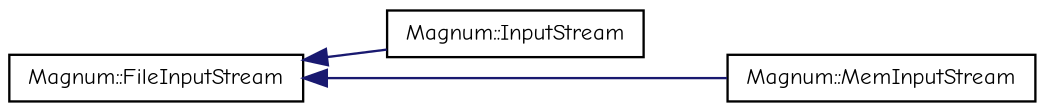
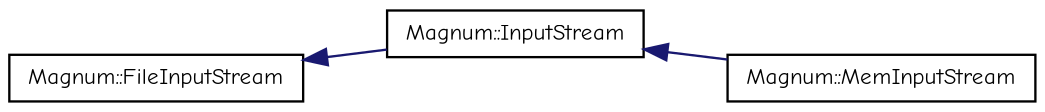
edge "Magnum::MemInputStream" -> "Magnum::FileInputStream": now "Magnum::MemInputStream" -> "Magnum::InputStream"
